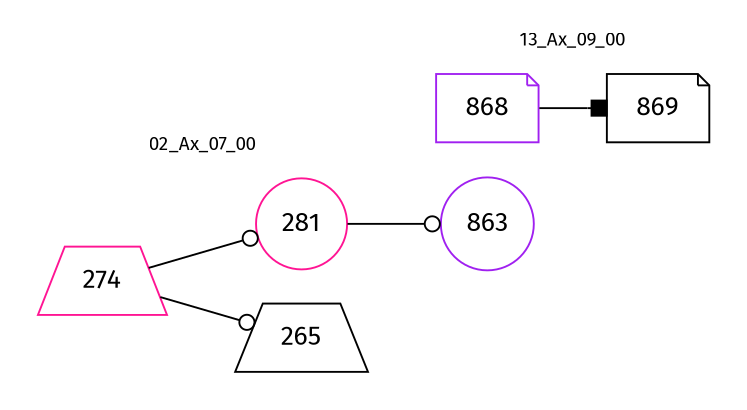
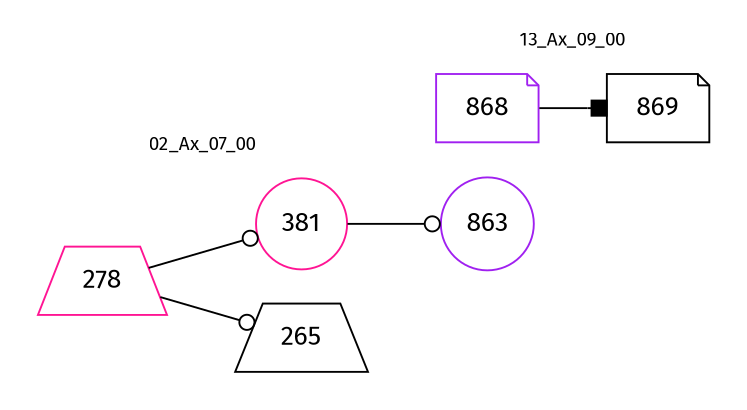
node "281": label "281" -> "381"
node "274": label "274" -> "278"
